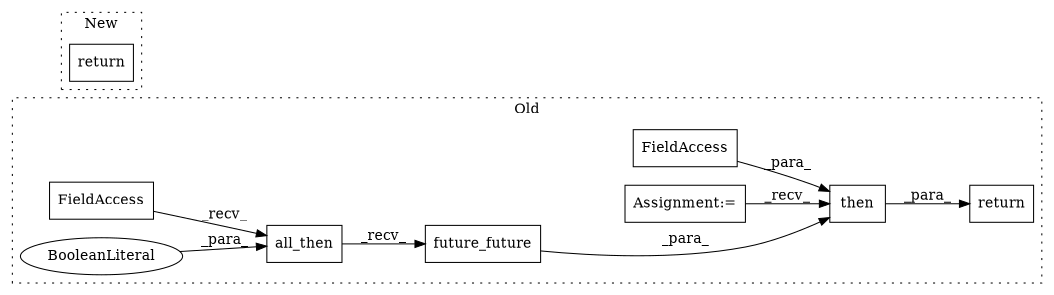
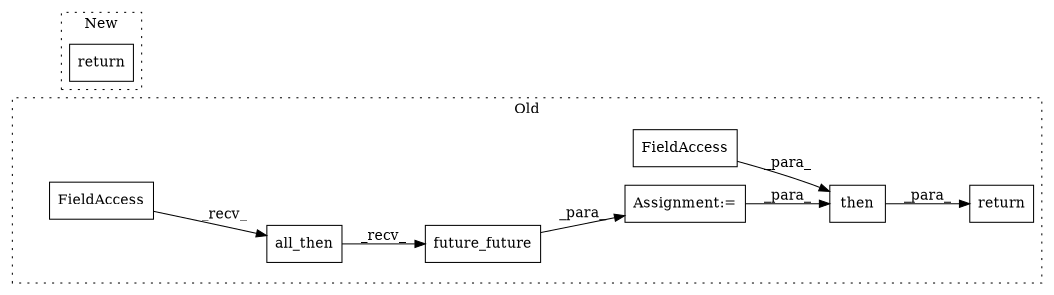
edge "Assignment:=" -> "then": label "_recv_" -> "_para_"
edge "future_future" -> "then": now "future_future" -> "Assignment:="
node "BooleanLiteral": removed
